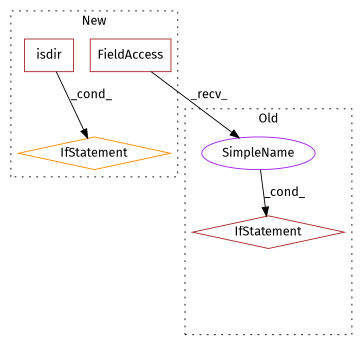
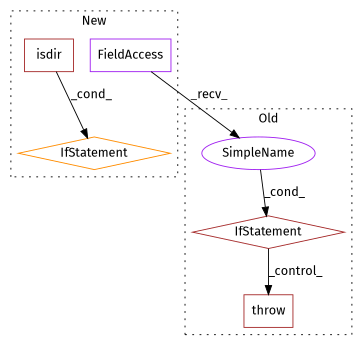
node "FieldAccess": color brown -> purple
node "throw": added
